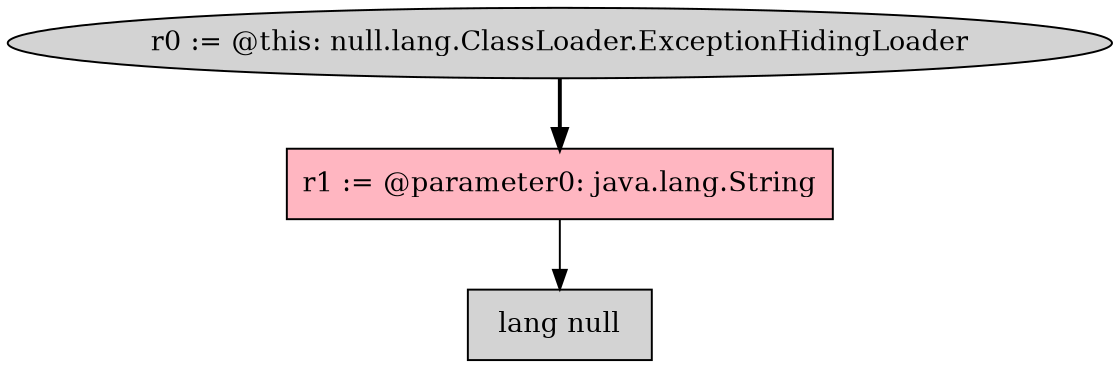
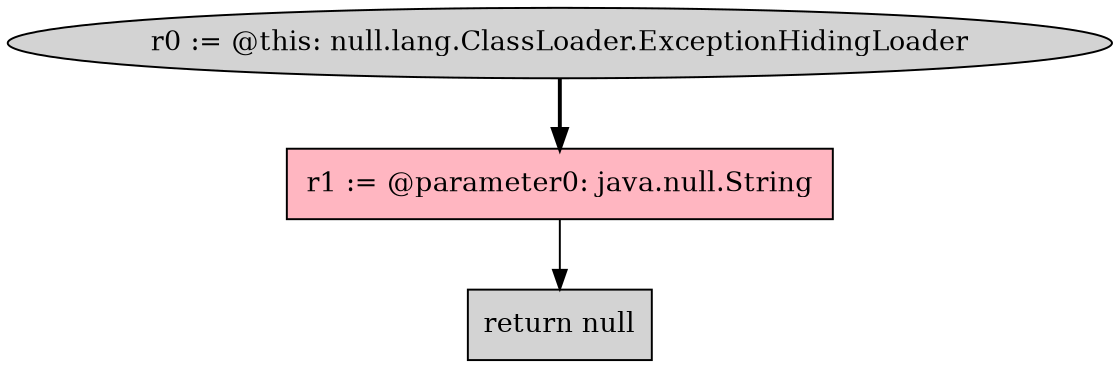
node "r1 := @parameter0: java.lang.String": label "r1 := @parameter0: java.lang.String" -> "r1 := @parameter0: java.null.String"
node "lang null": label "lang null" -> "return null"
